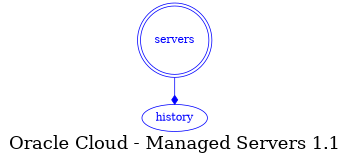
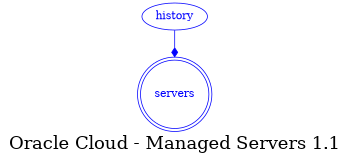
edge "servers" -> "history": reversed
